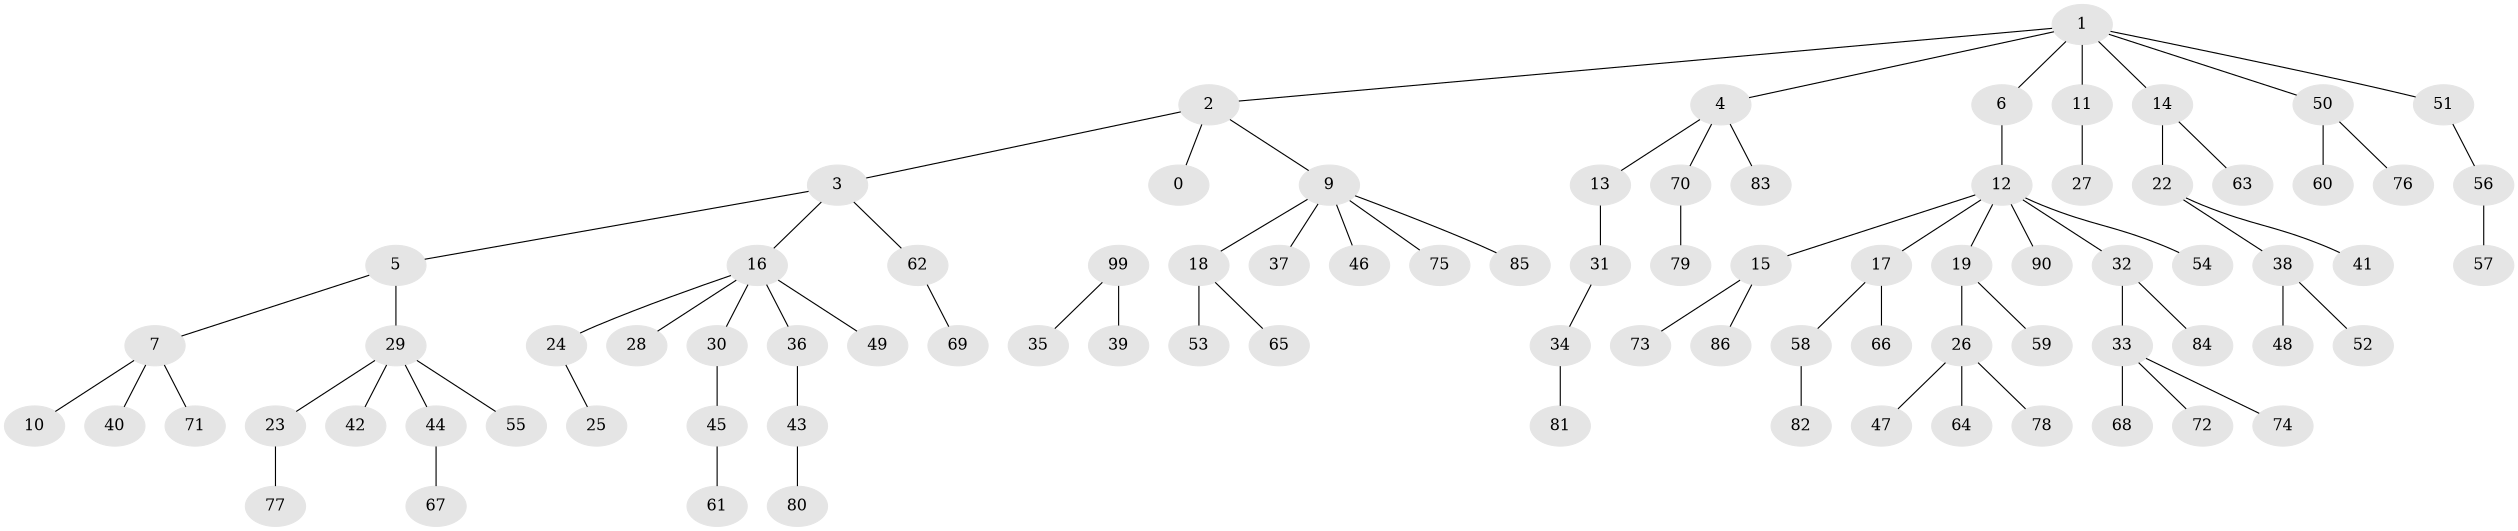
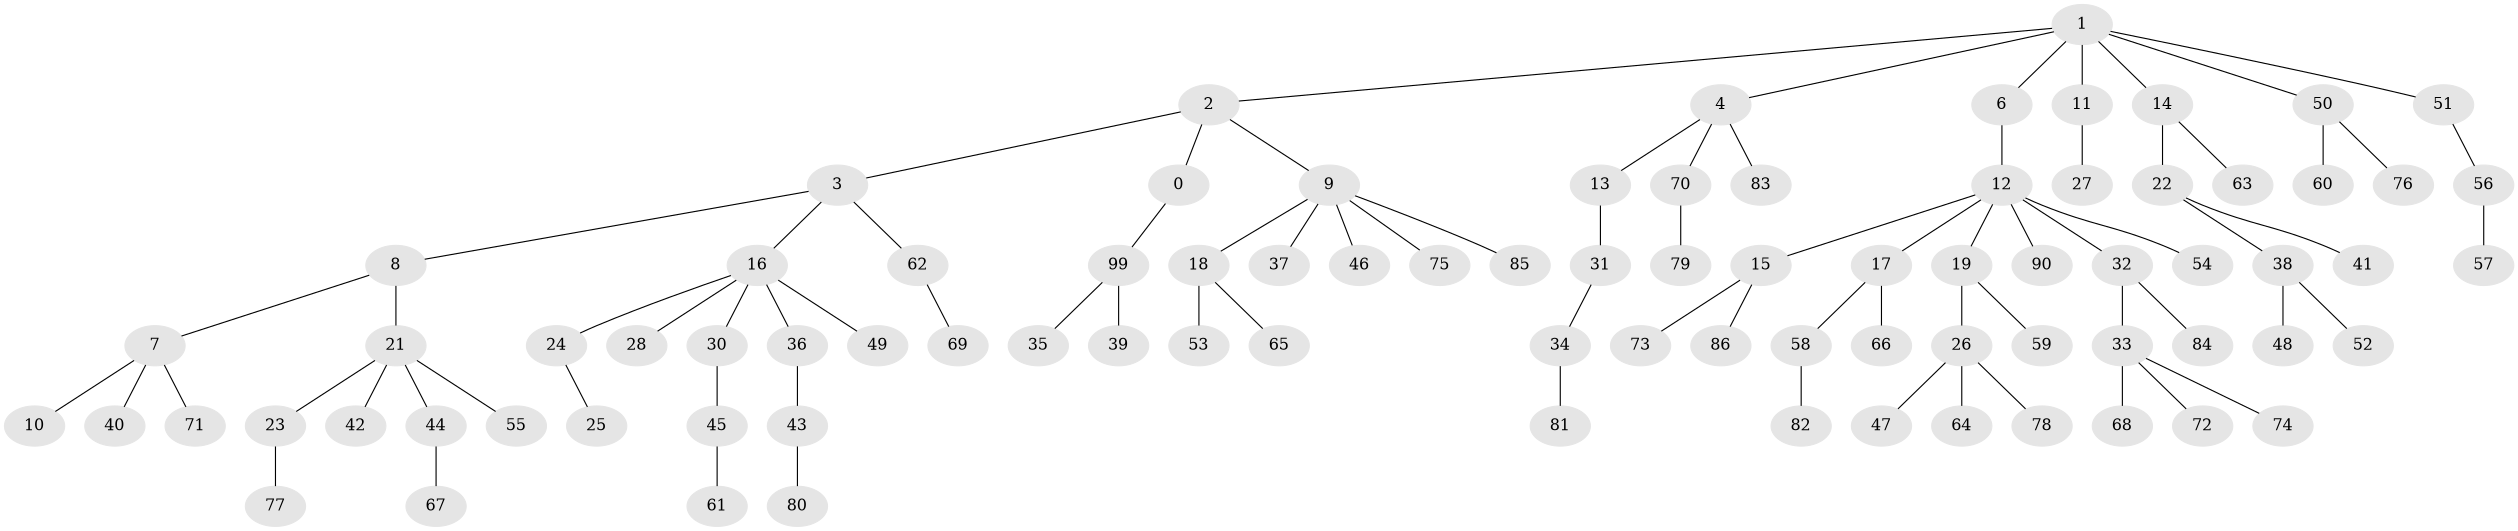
edge "0" -- "99": added
node "5": label "5" -> "8"
node "29": label "29" -> "21"
